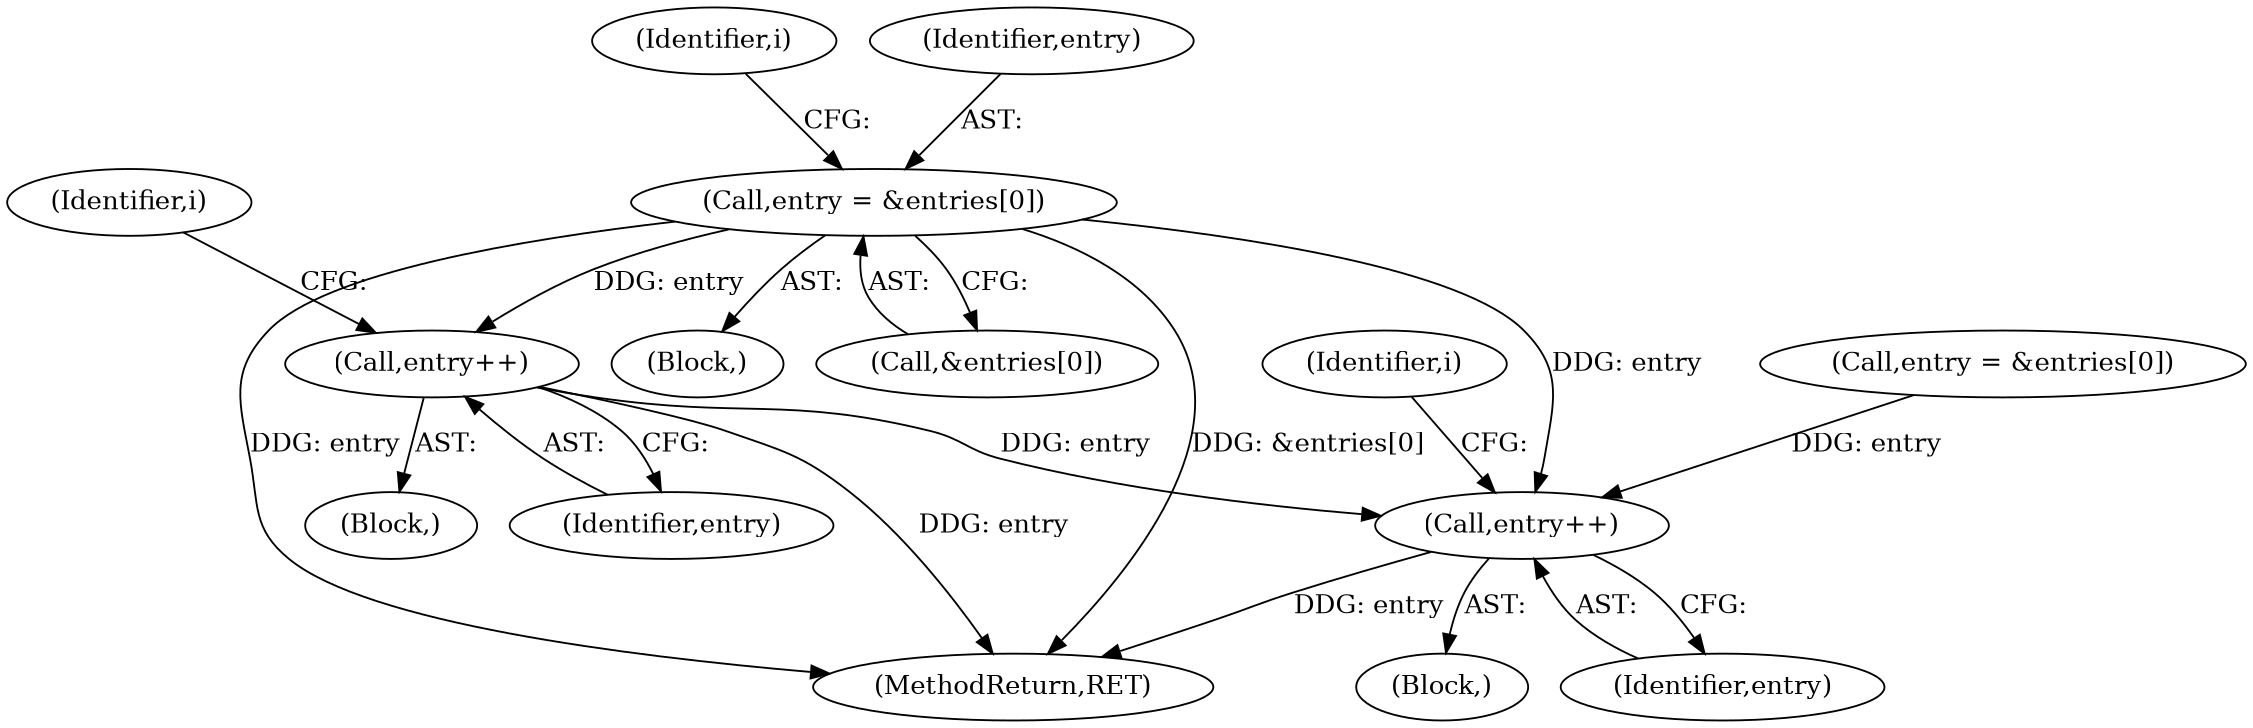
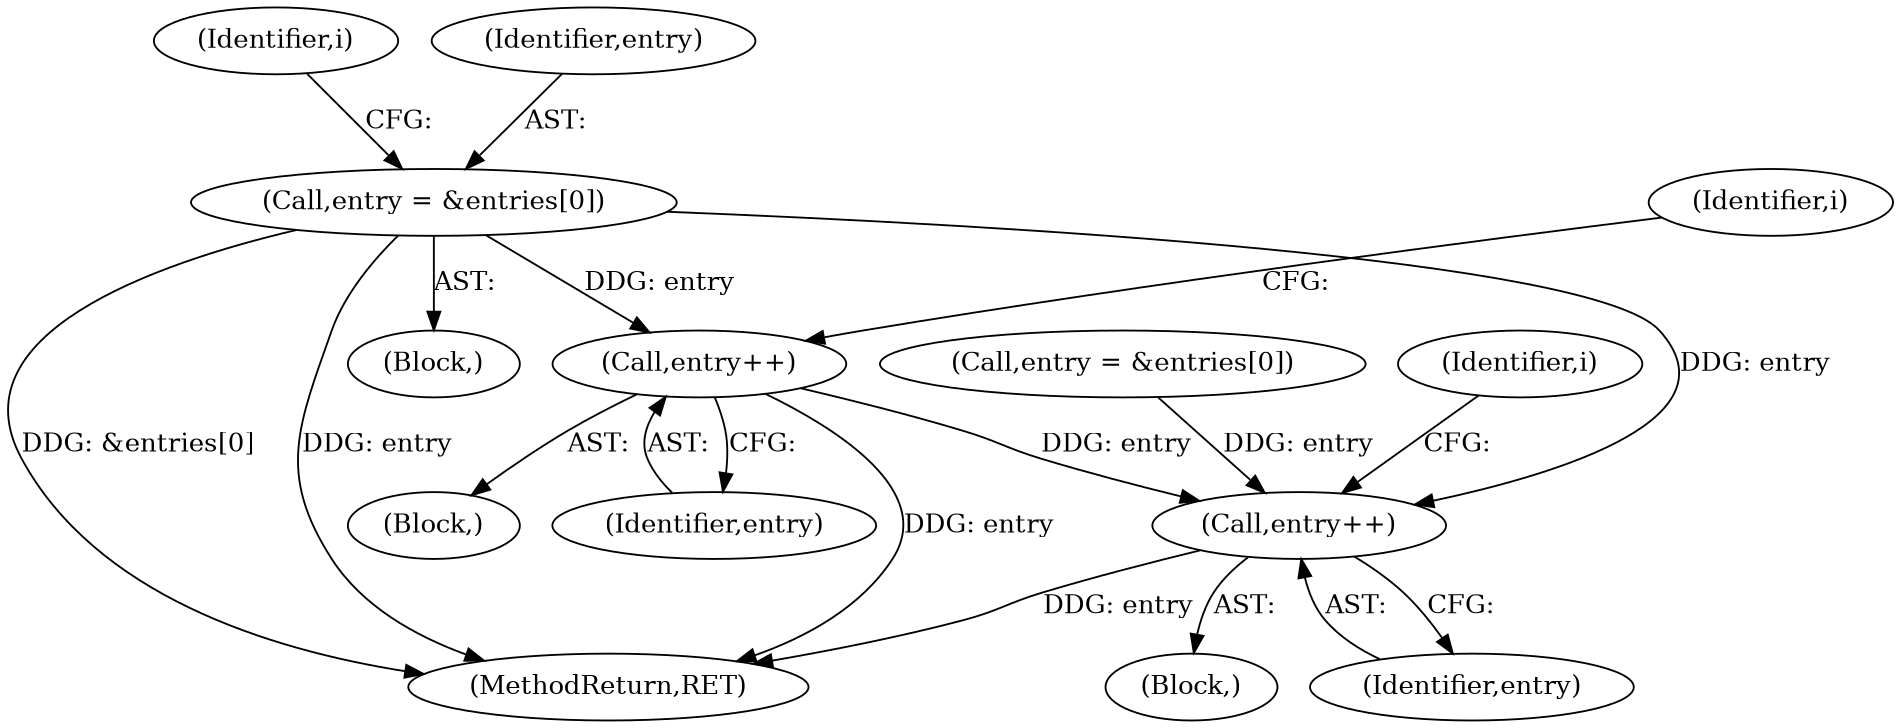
node "(Call,&entries[0])": removed
